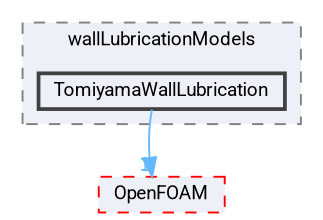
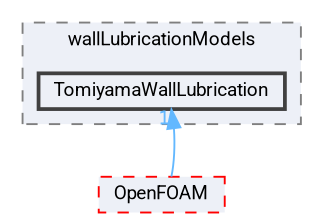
edge "TomiyamaWallLubrication" -> "OpenFOAM": reversed
